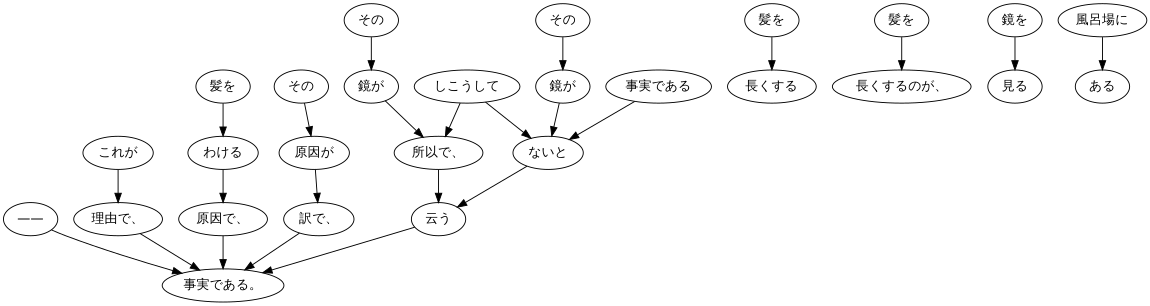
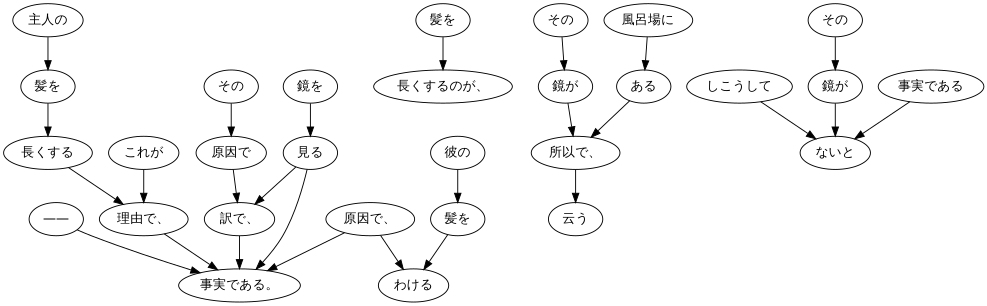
node "主人の": added
edge "しこうして" -> "所以で、": now "ある" -> "所以で、"
node "原因が": label "原因が" -> "原因で"
node "彼の": added
edge "わける" -> "原因で、": reversed
edge "長くする" -> "理由で、": added
edge "見る" -> "訳で、": added
edge "ないと" -> "云う": removed
edge "云う" -> "事実である。": now "見る" -> "事実である。"
